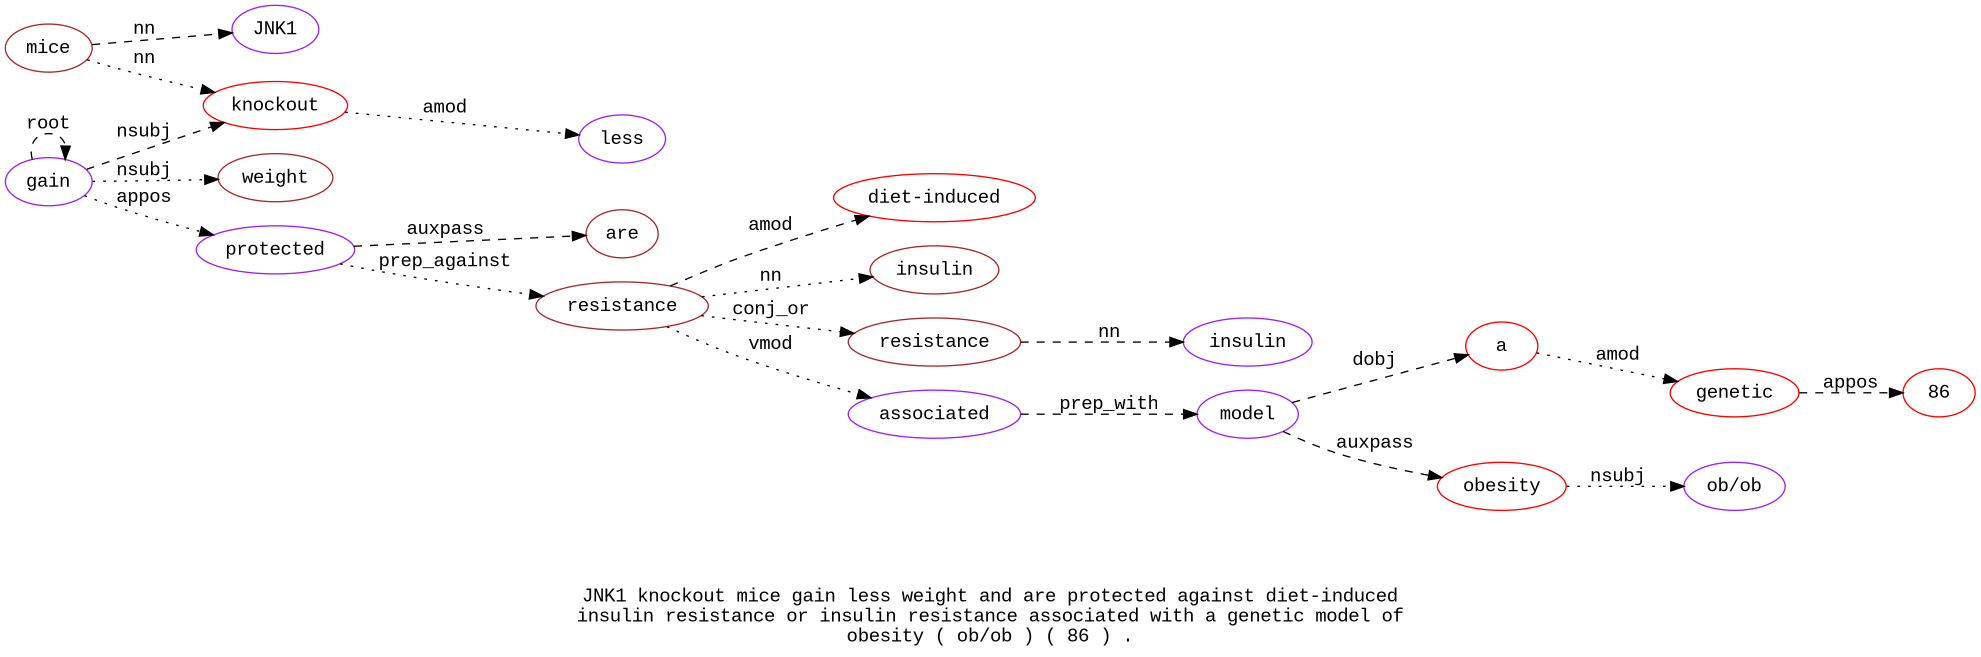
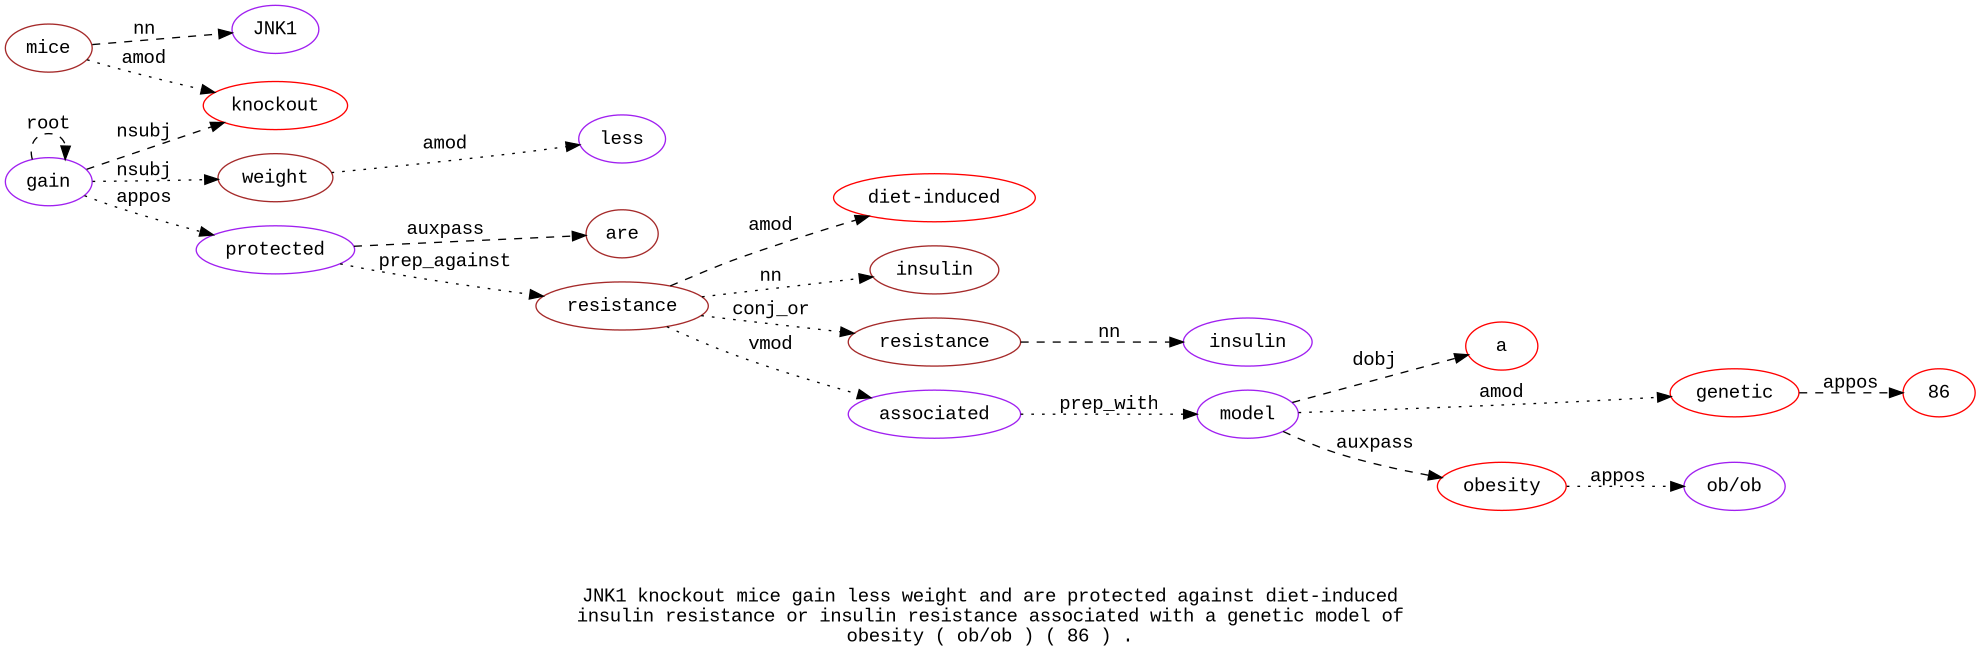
edge "mice" -> "knockout": label "nn" -> "amod"
edge "knockout" -> "less": now "weight" -> "less"
edge "a" -> "genetic": now "model" -> "genetic"
edge "associated" -> "model": style dashed -> dotted
edge "obesity" -> "ob/ob": label "nsubj" -> "appos"
